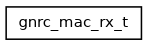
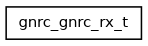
node "gnrc_mac_rx_t": label "gnrc_mac_rx_t" -> "gnrc_gnrc_rx_t"
